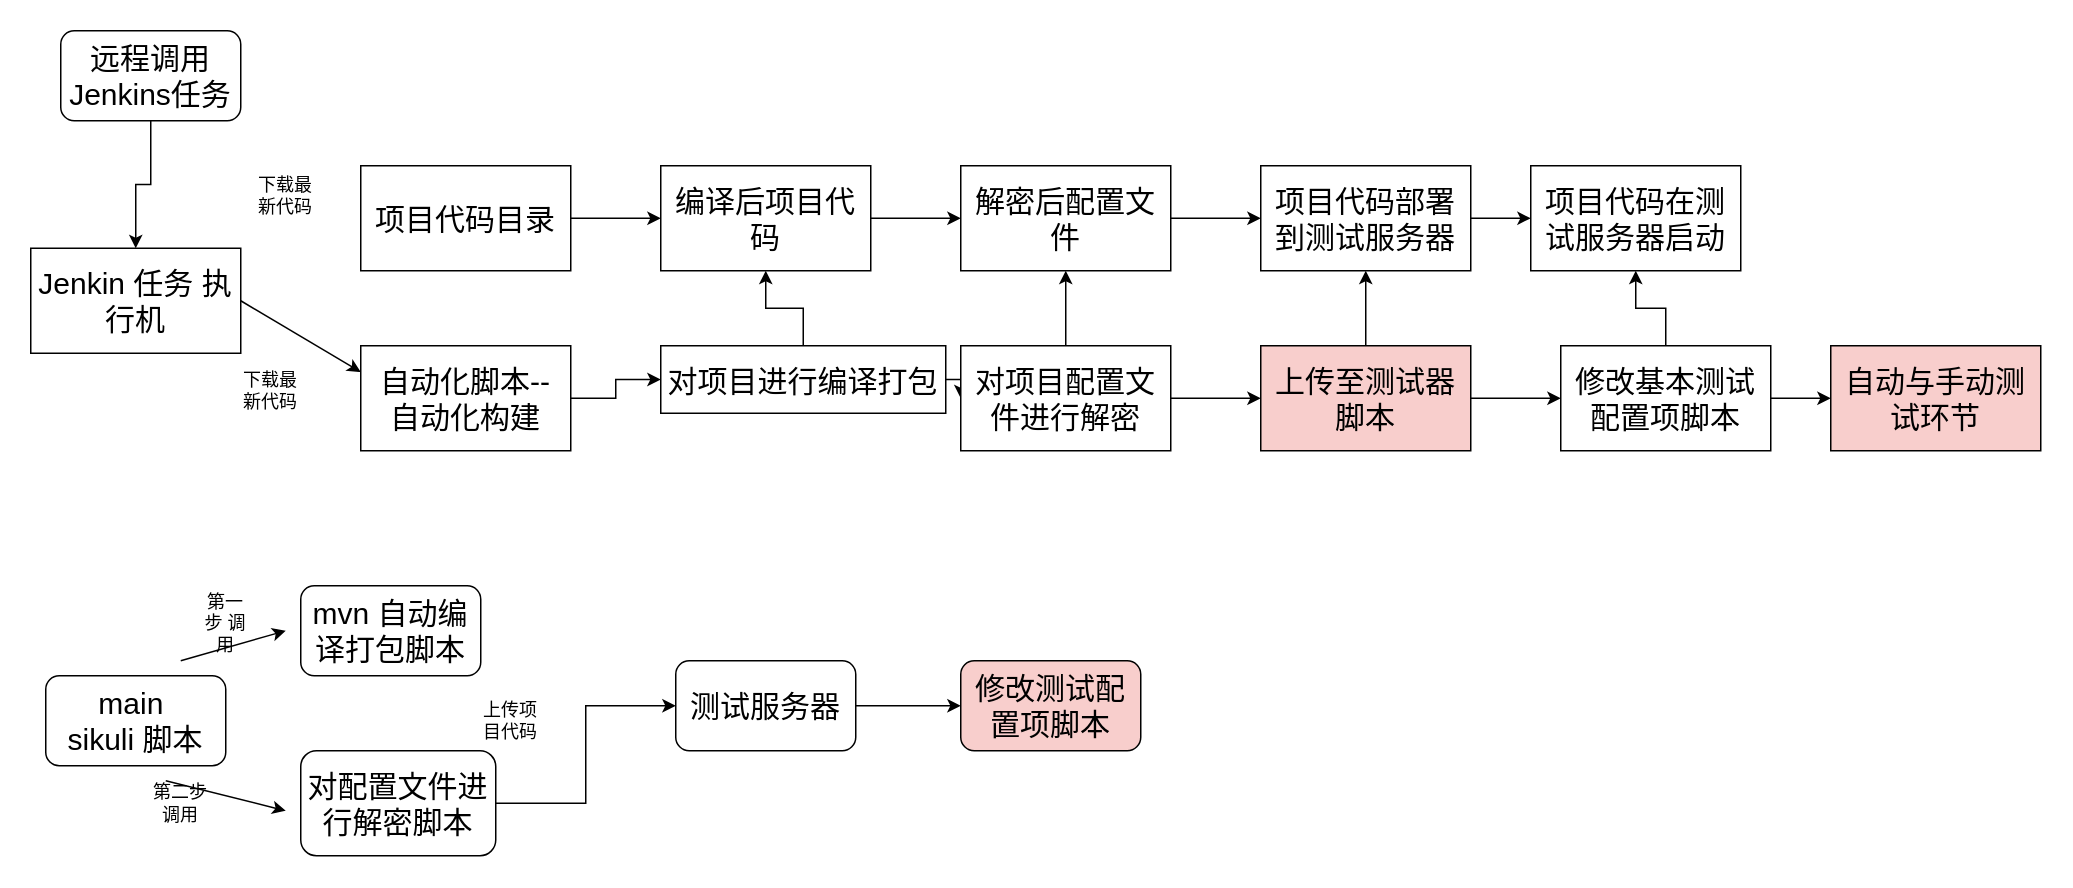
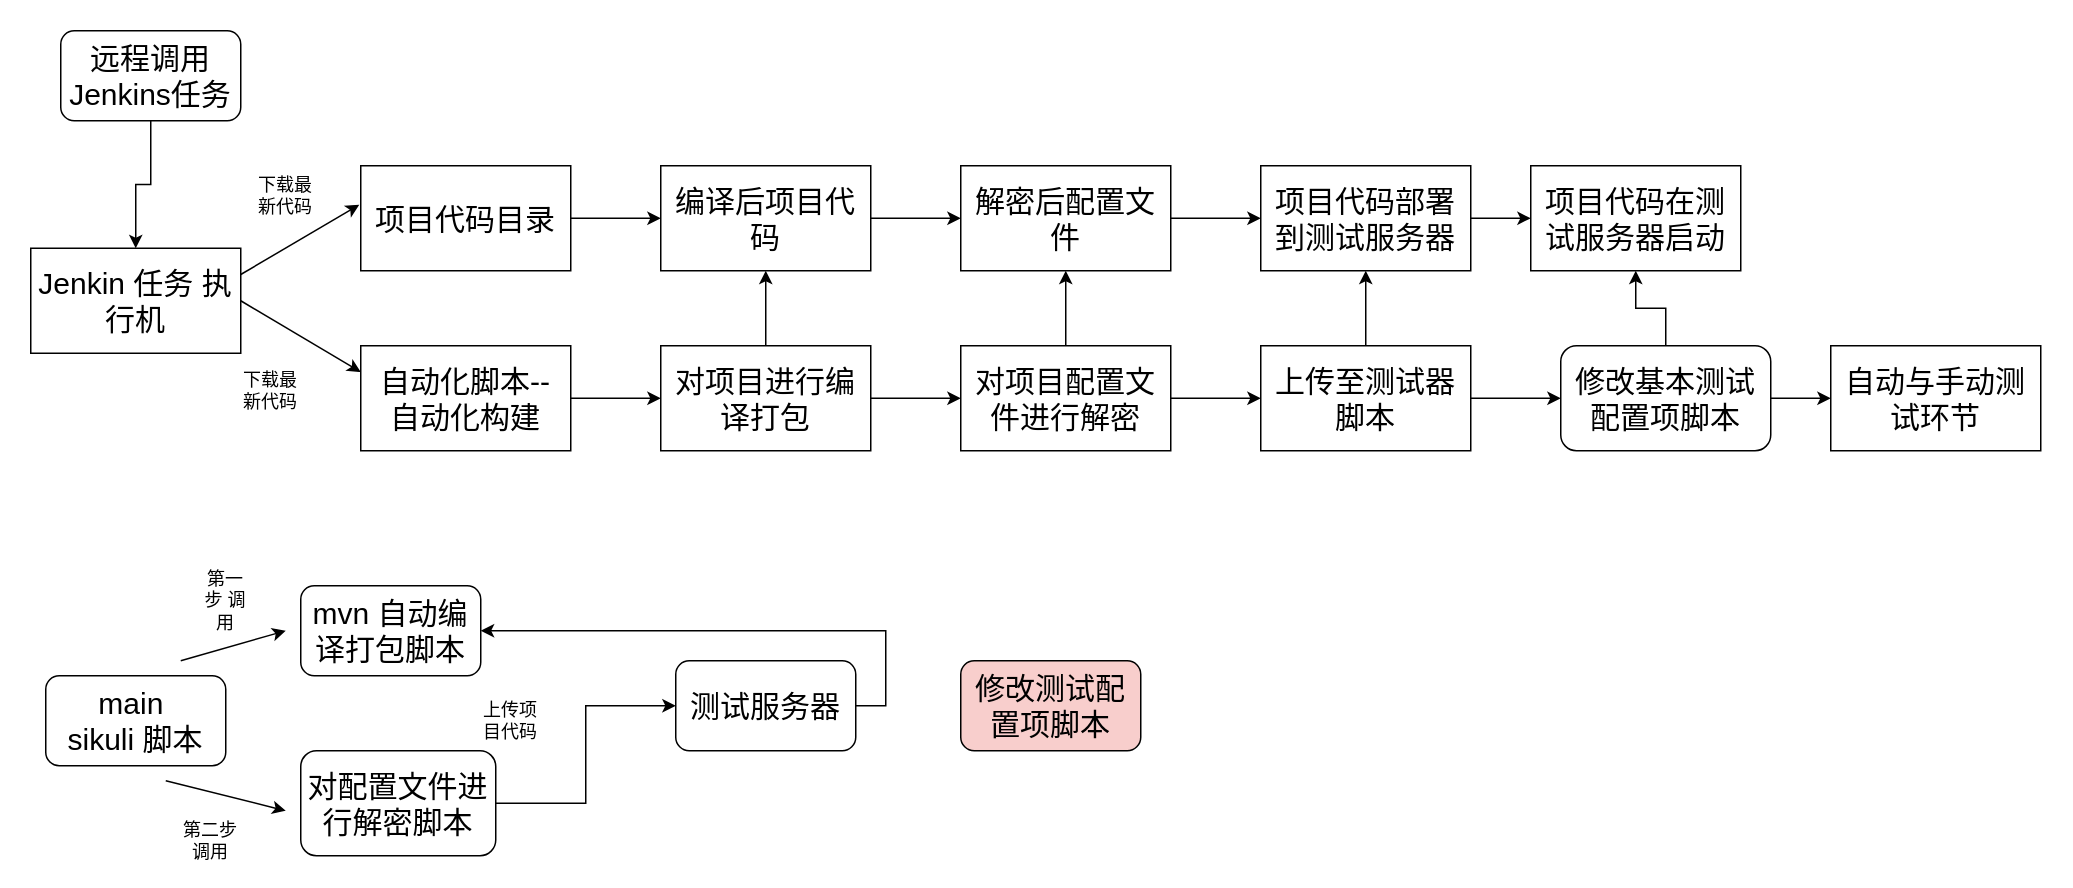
edge "Jenkin 任务 执行机" -> "项目代码目录": added
node "对项目进行编译打包": size 285x68 -> 210x105
node "上传至测试器脚本": fillcolor #f8cecc -> #ffffff
node "修改基本测试配置项脚本": shape rectangle -> rounded rectangle
node "自动与手动测试环节": fillcolor #f8cecc -> #ffffff
node "第一步 调用": moved (226, 623) -> (226, 601)
edge "测试服务器" -> "修改测试配置项脚本": now "测试服务器" -> "mvn 自动编译打包脚本"
node "第二步 调用": moved (181, 803) -> (211, 841)
